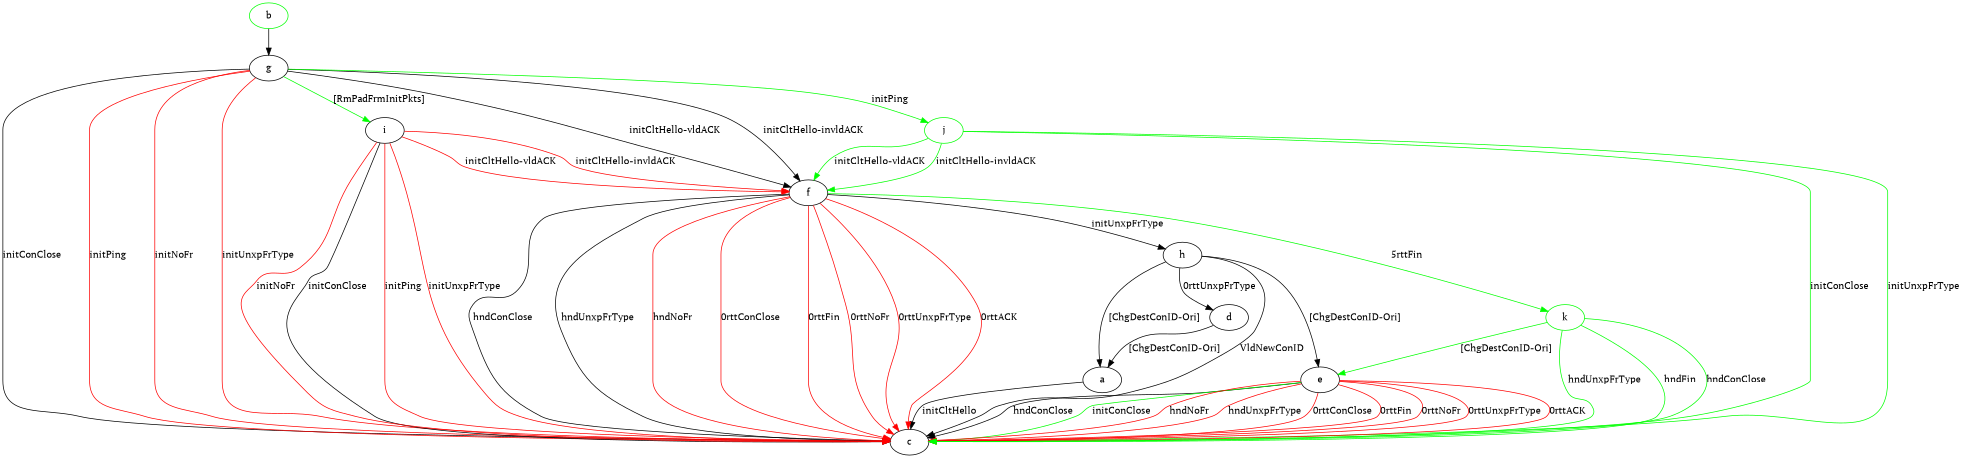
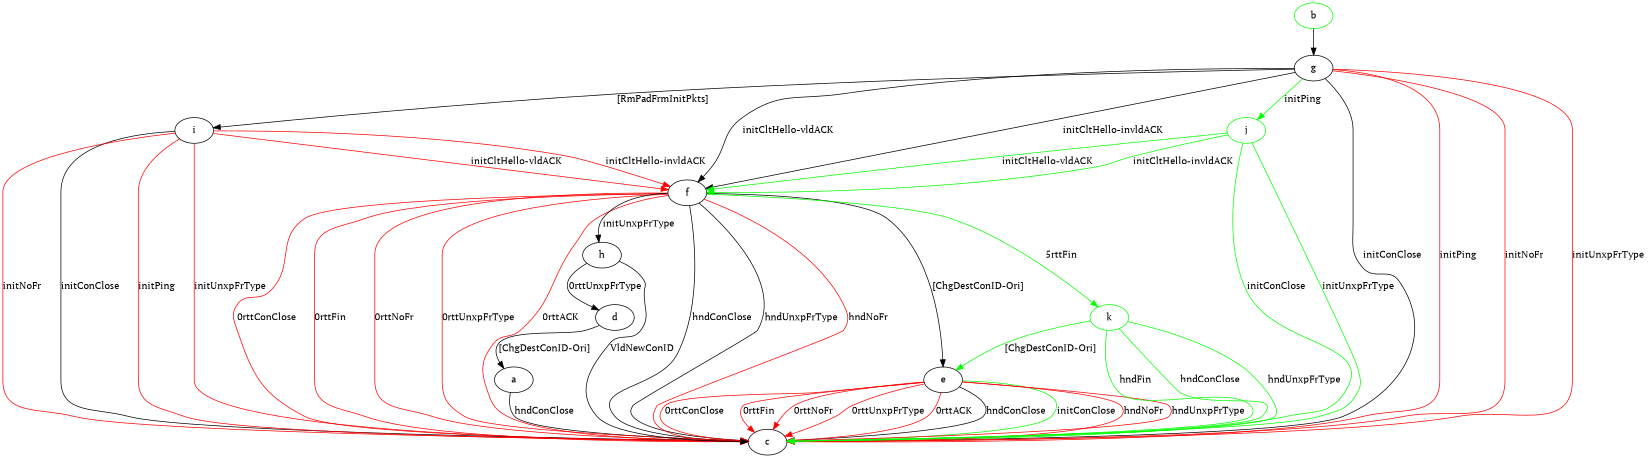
edge "g" -> "i": color green -> black
edge "h" -> "e": now "f" -> "e"
edge "h" -> "a": removed, label "[ChgDestConID-Ori]"
edge "a" -> "c": label "initCltHello " -> "hndConClose "
